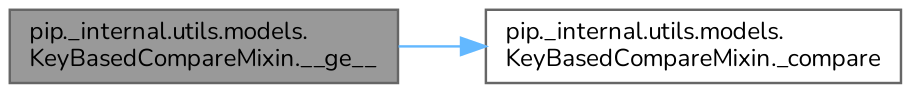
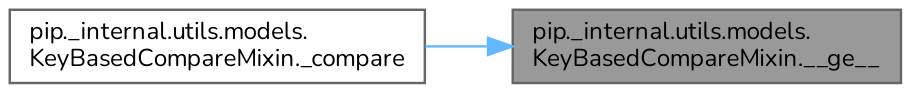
edge "pip._internal.utils.models. KeyBasedCompareMixin.__ge__" -> "pip._internal.utils.models. KeyBasedCompareMixin._compare": reversed
